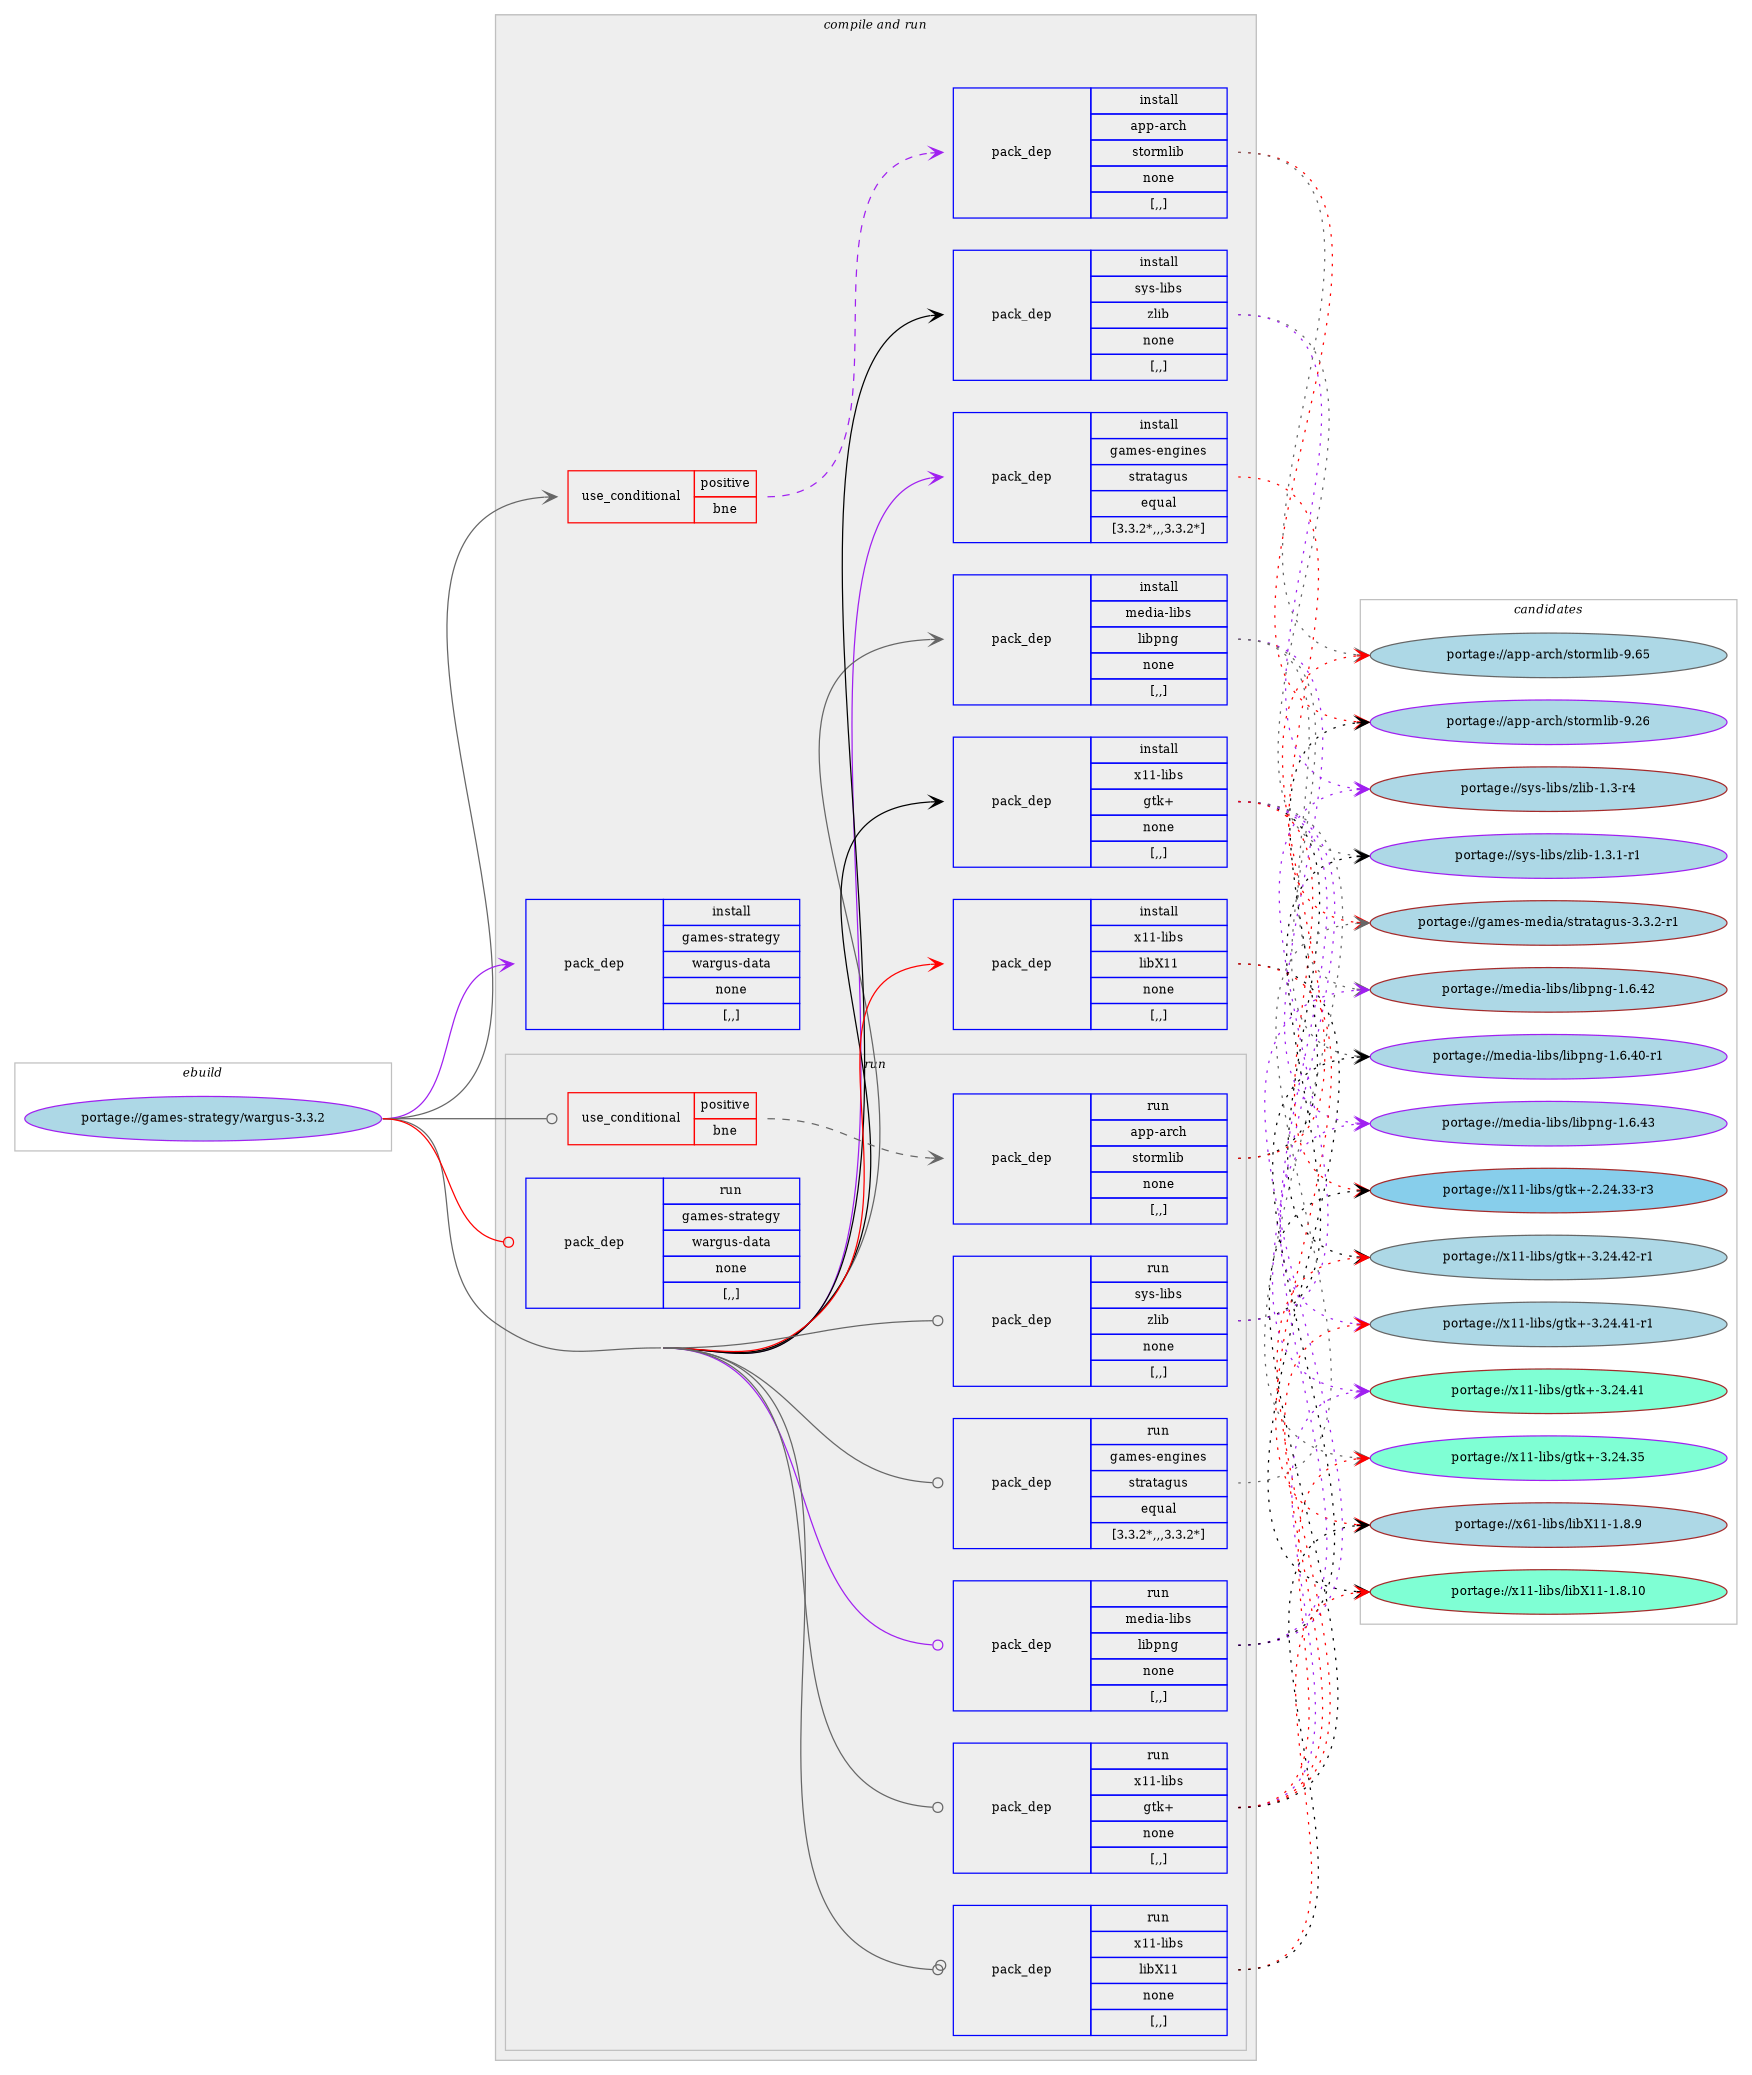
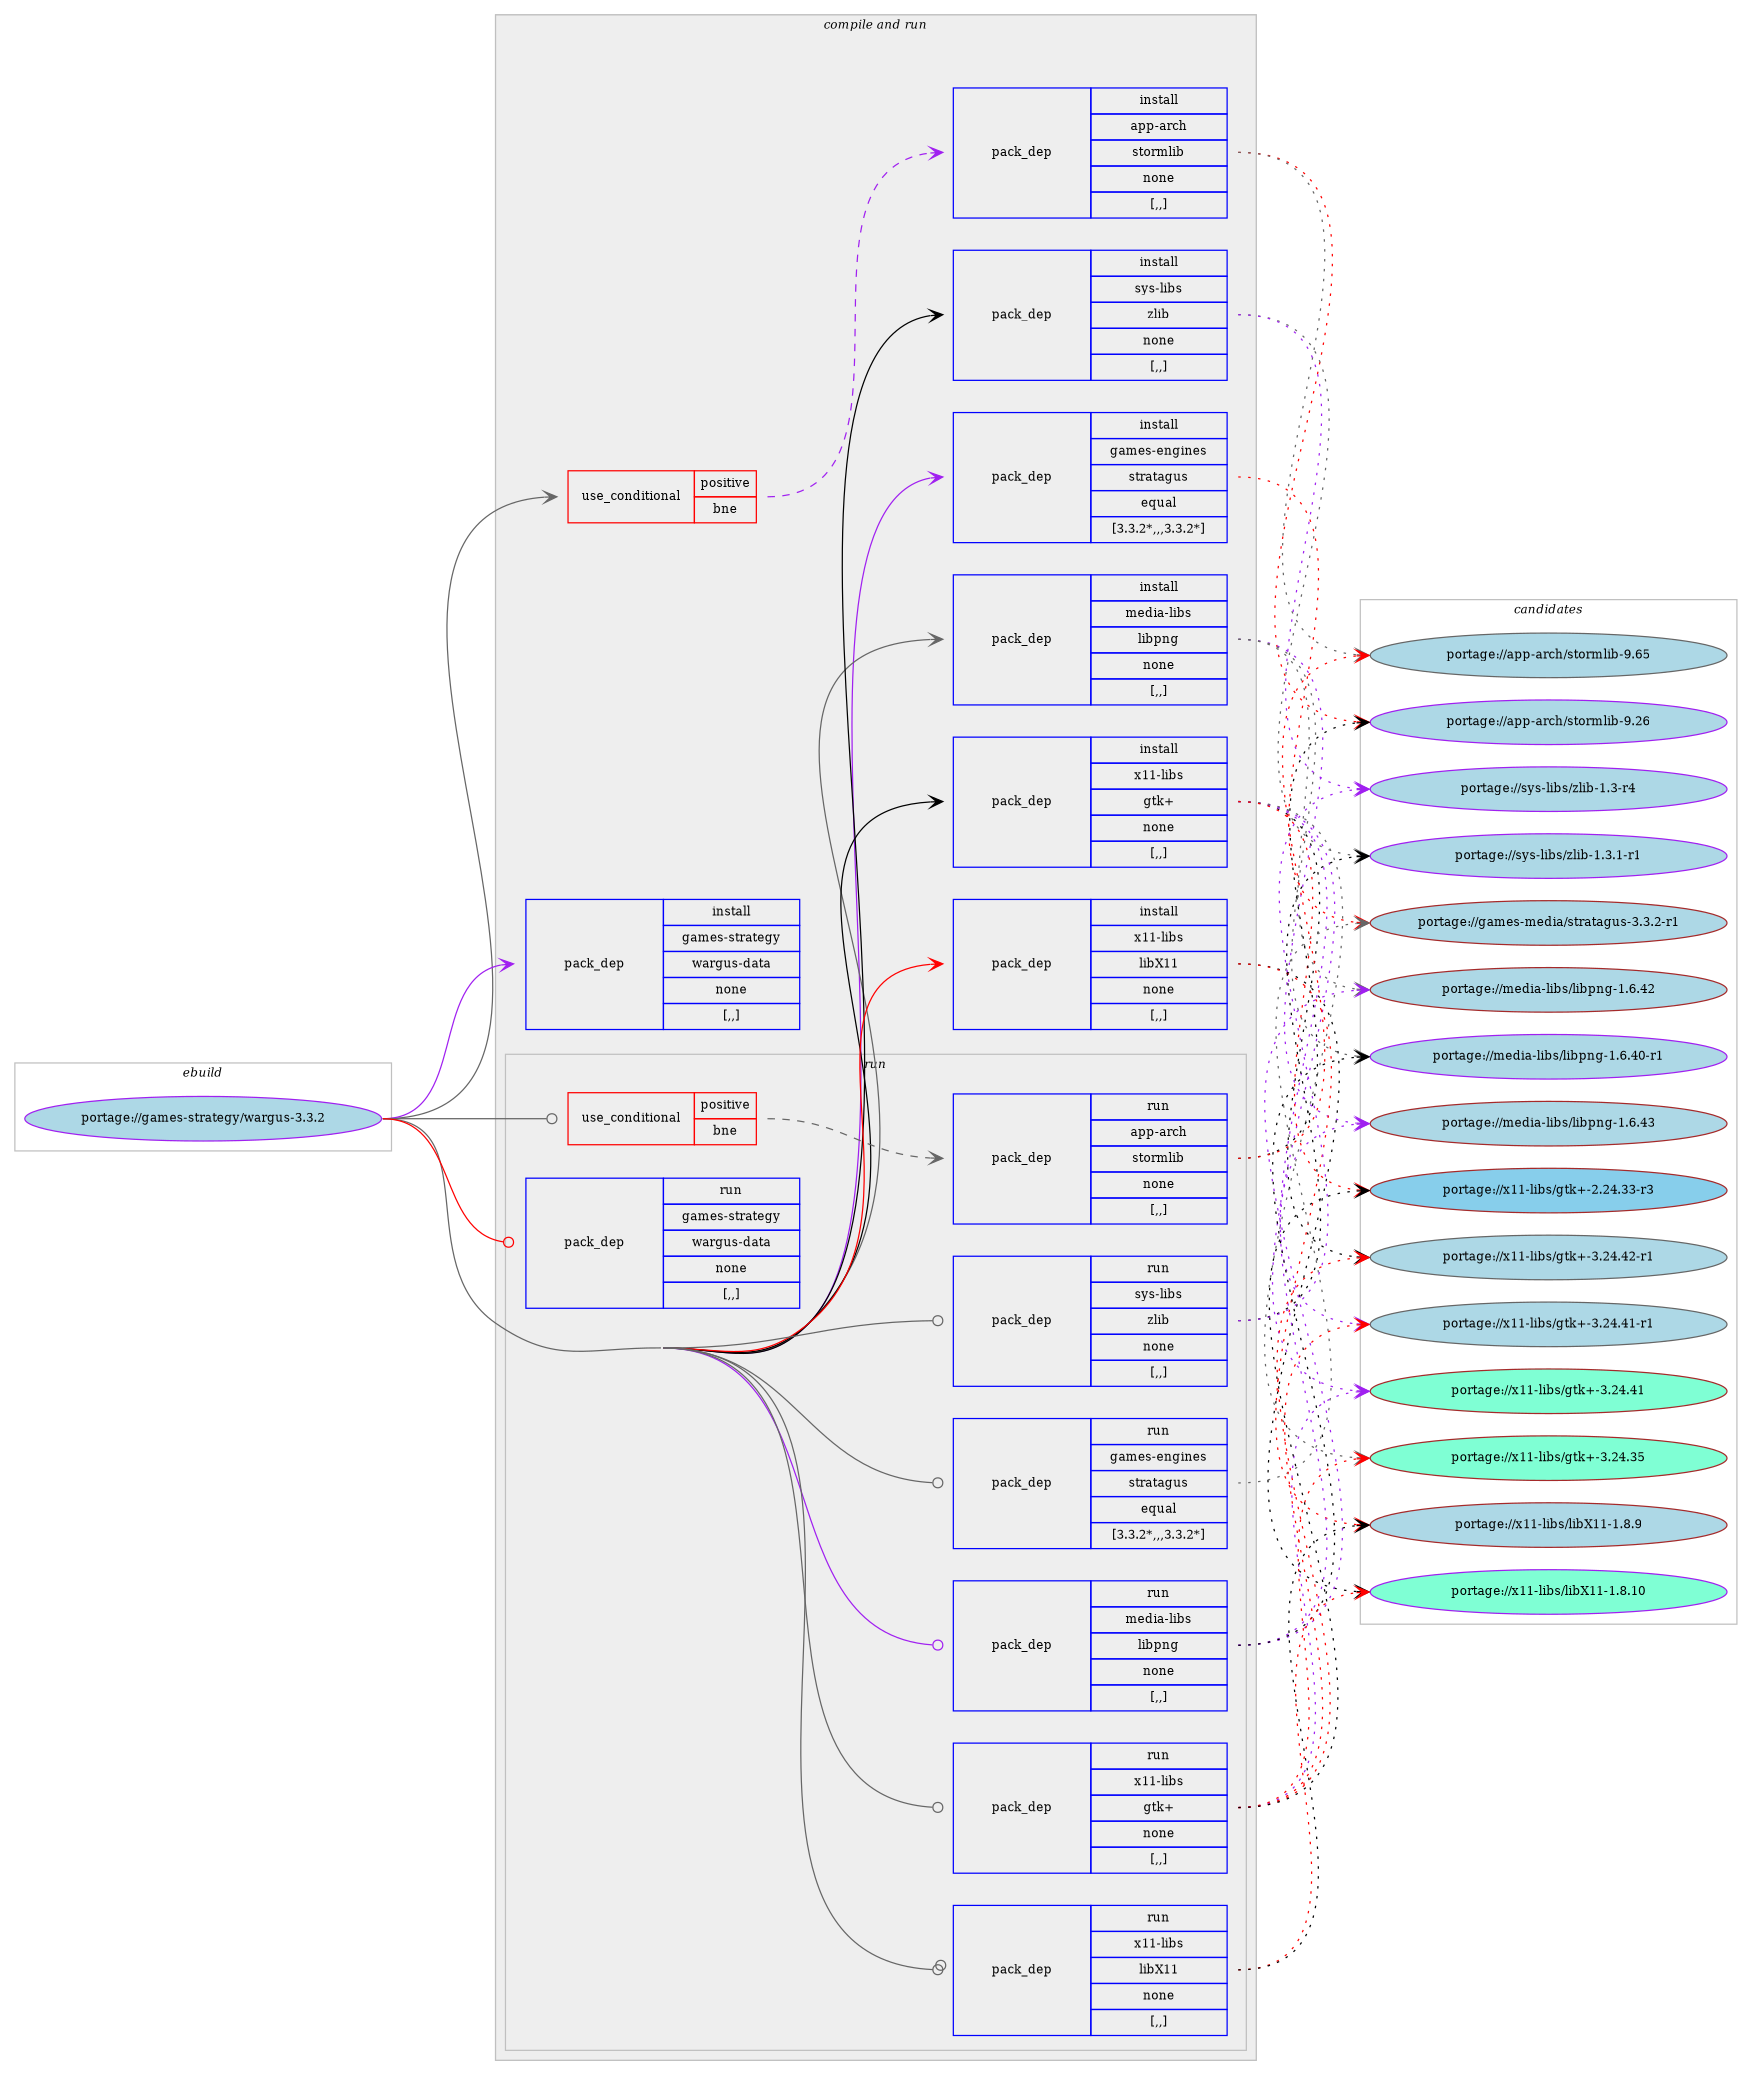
node "portage://sys-libs/zlib-1.3-r4": color brown -> purple
node "portage://media-libs/libpng-1.6.43": color purple -> brown
node "portage://x11-libs/gtk+-3.24.35": color purple -> brown
node "portage://x61-libs/libX11-1.8.9": label "portage://x61-libs/libX11-1.8.9" -> "portage://x11-libs/libX11-1.8.9"
node "portage://x11-libs/libX11-1.8.10": color brown -> purple
